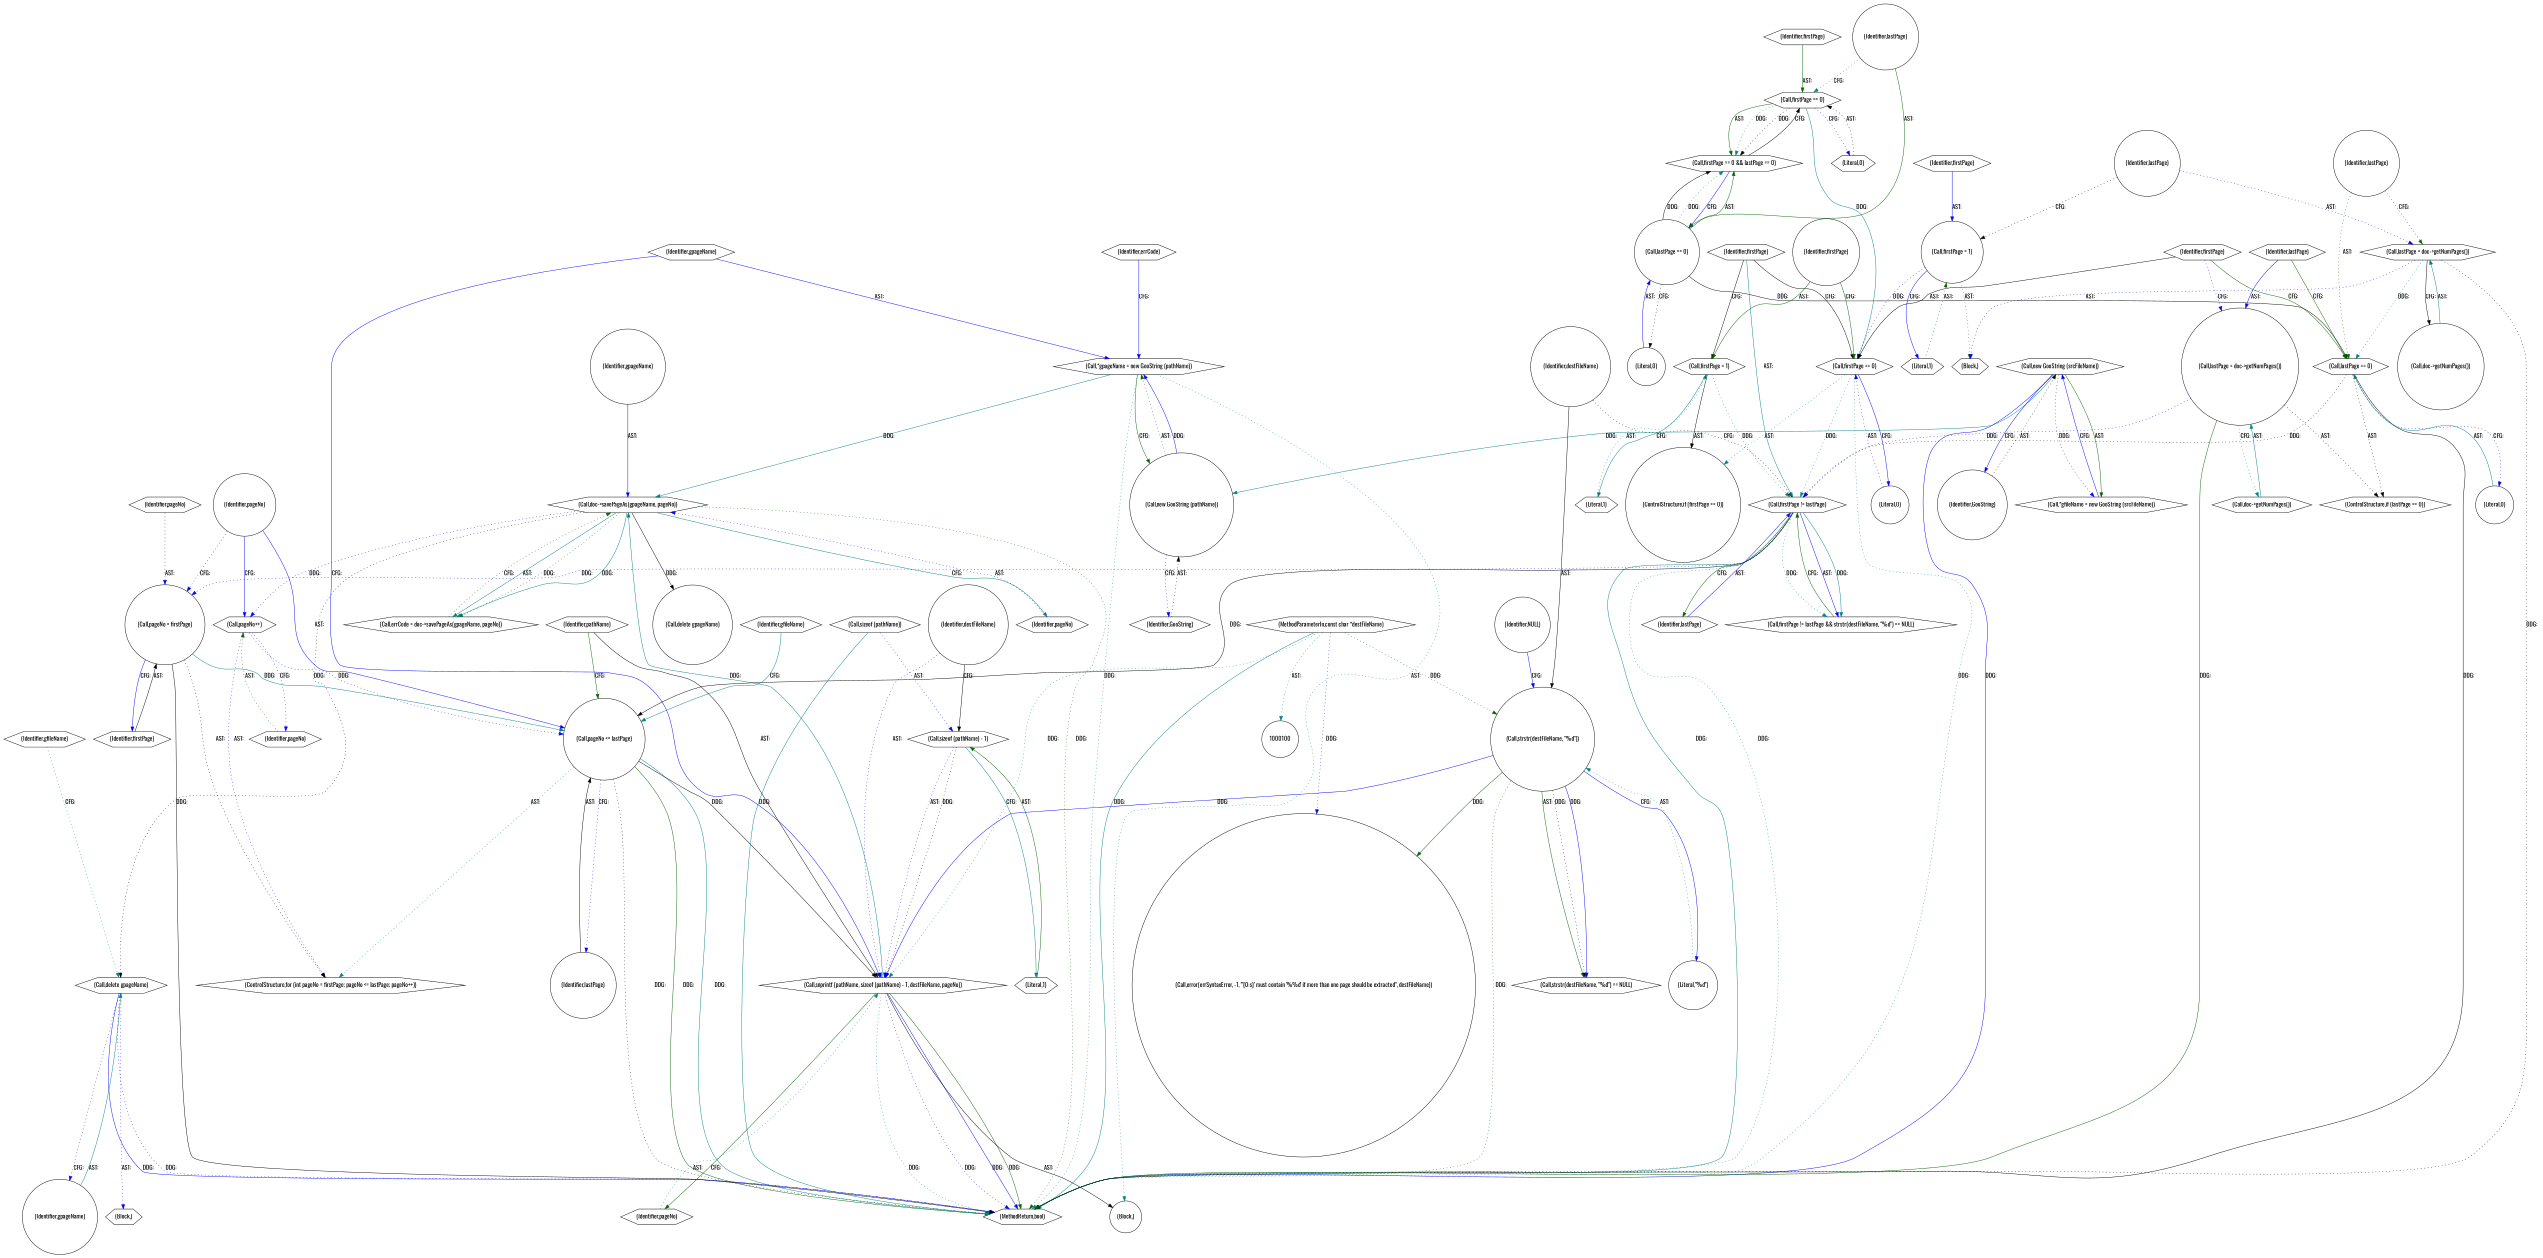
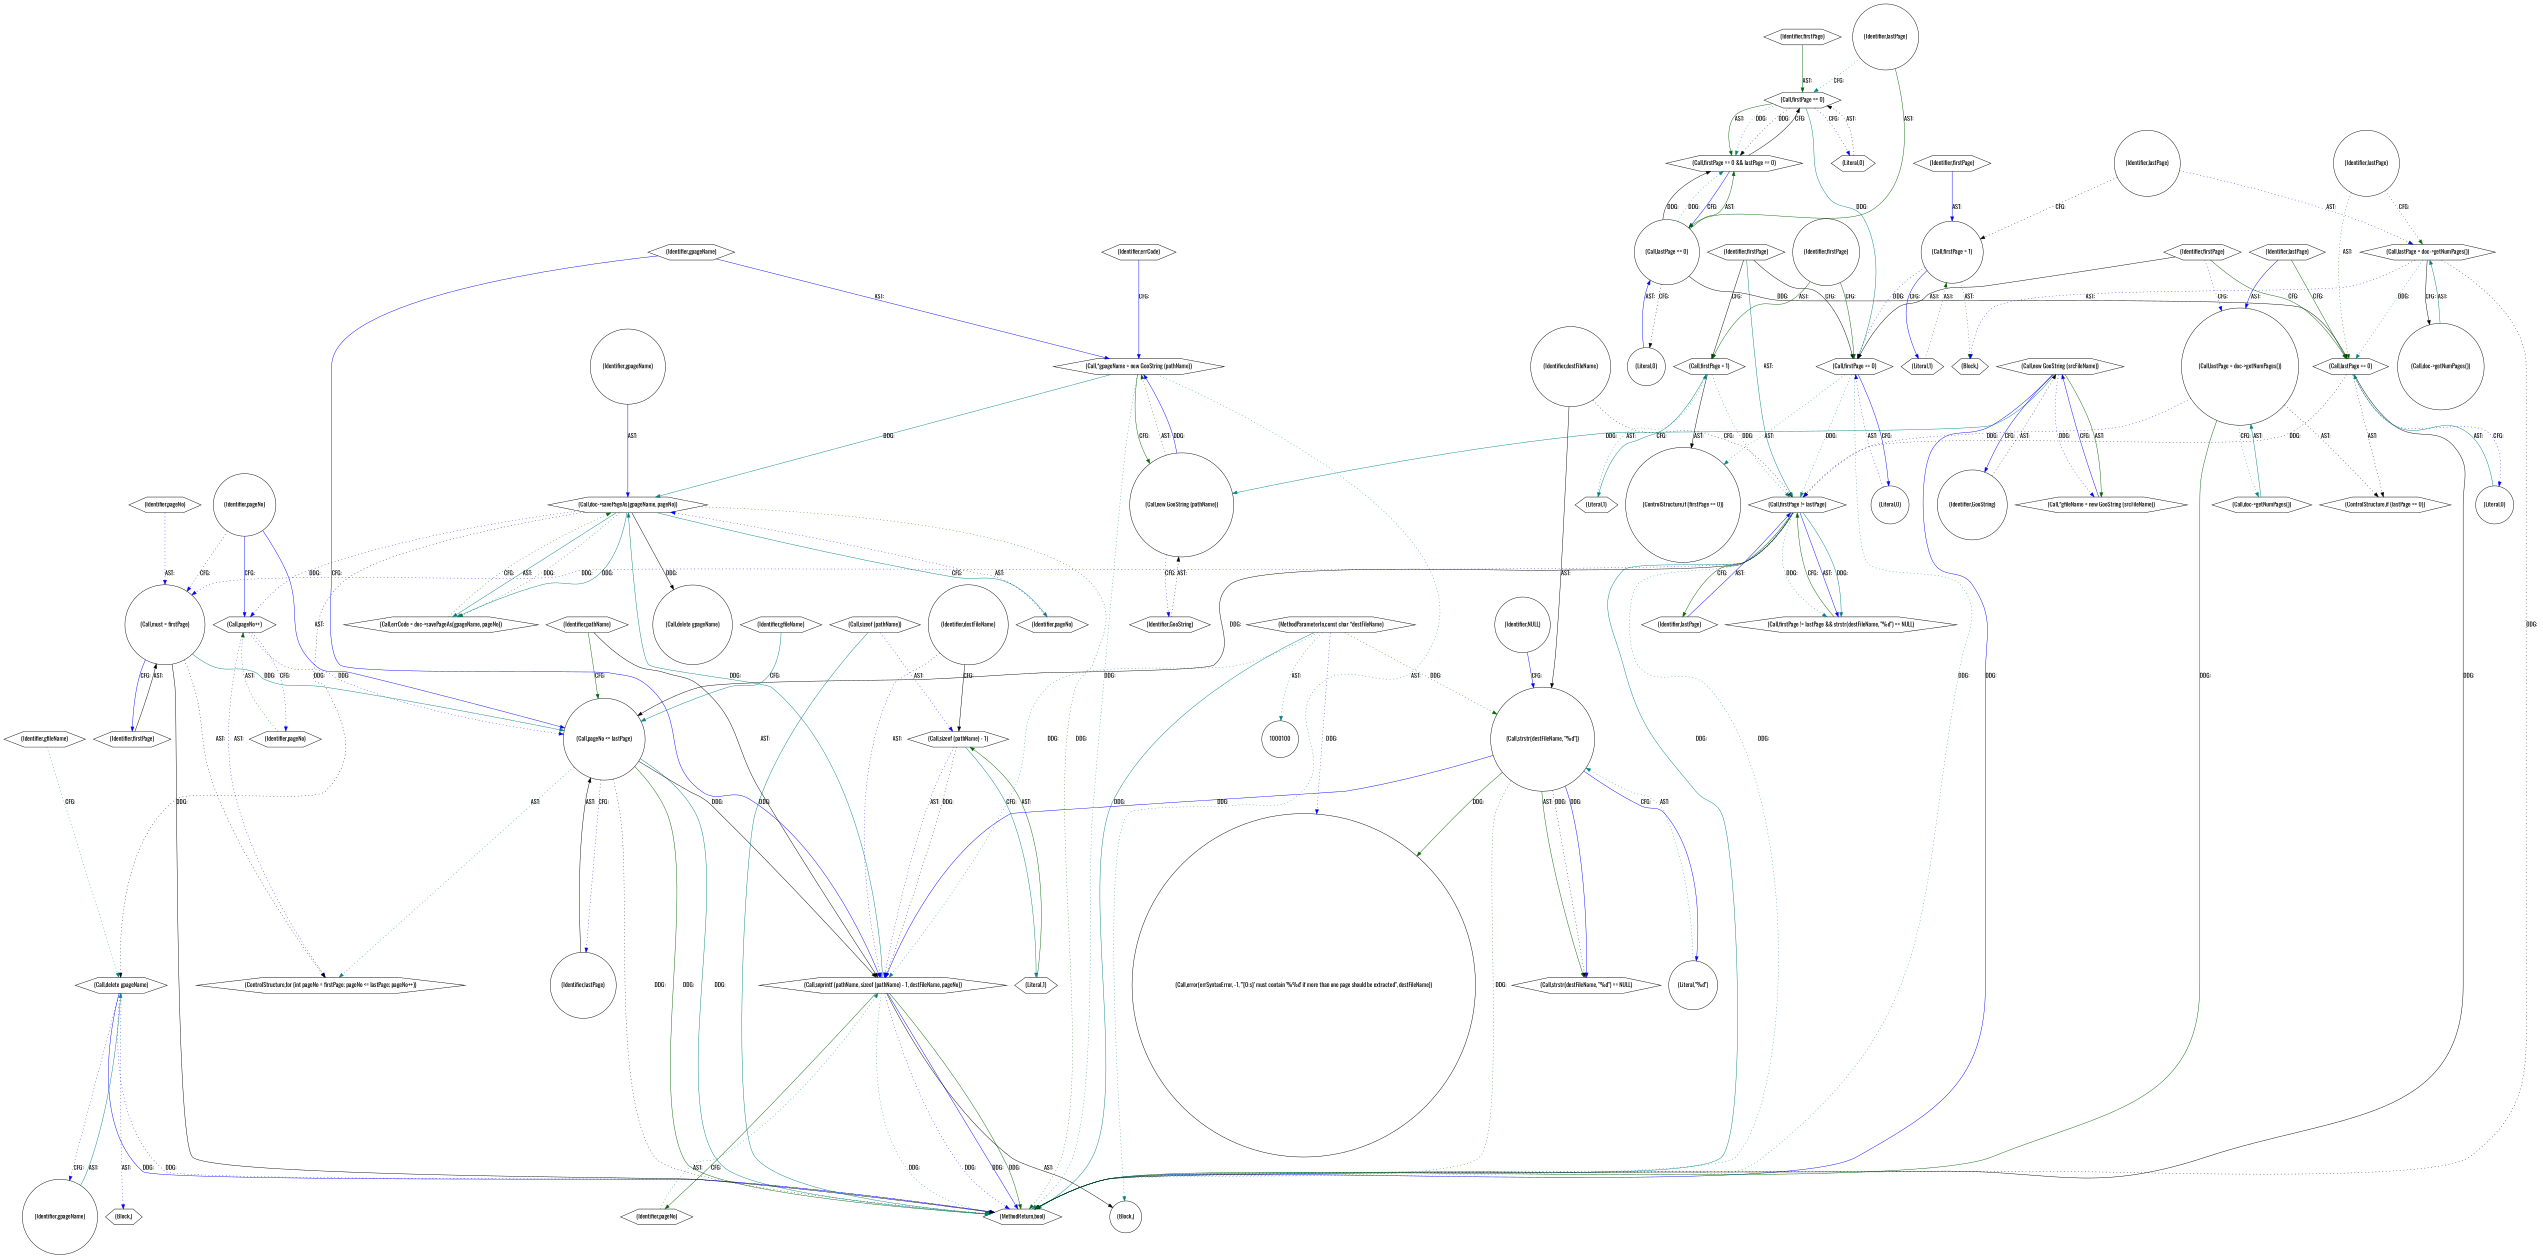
node "(Call,pageNo = firstPage)": label "(Call,pageNo = firstPage)" -> "(Call,must = firstPage)"
